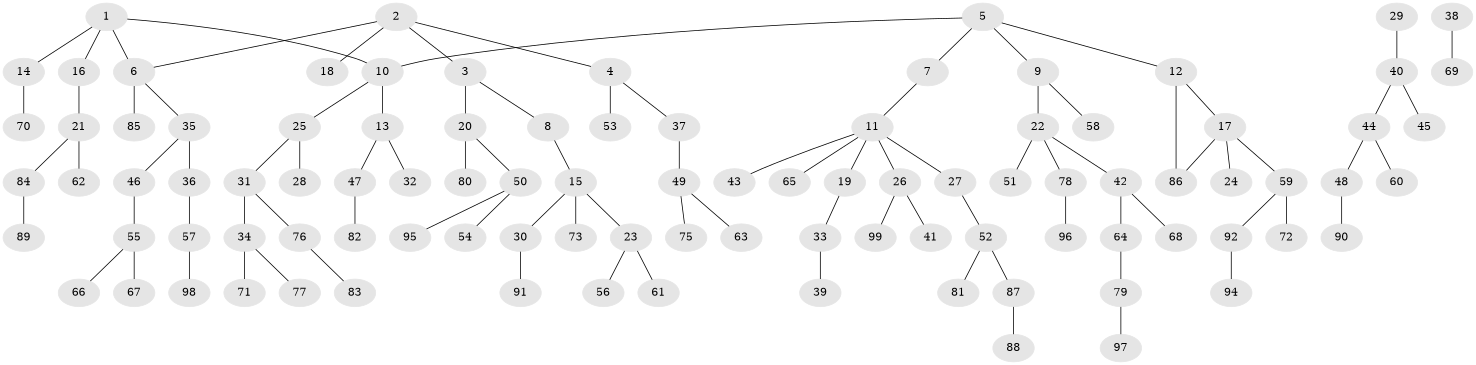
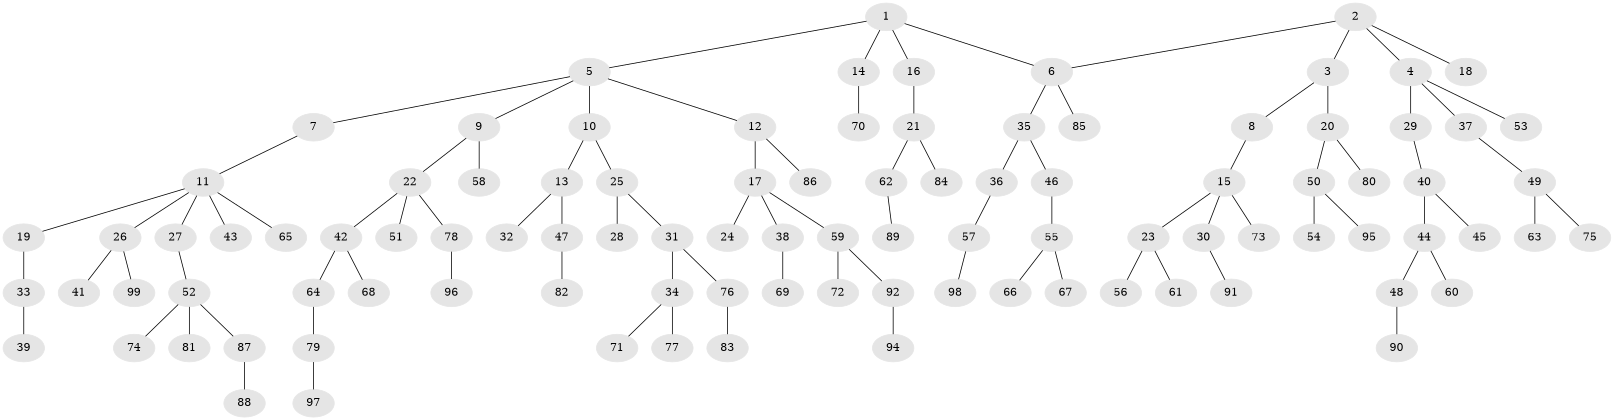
edge "1" -- "10": now "1" -- "5"
edge "4" -- "29": added
edge "17" -- "86": now "17" -- "38"
edge "84" -- "89": now "62" -- "89"
node "74": added
